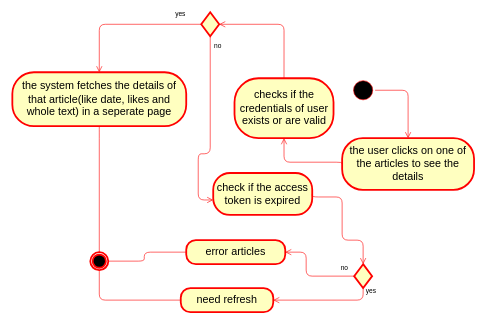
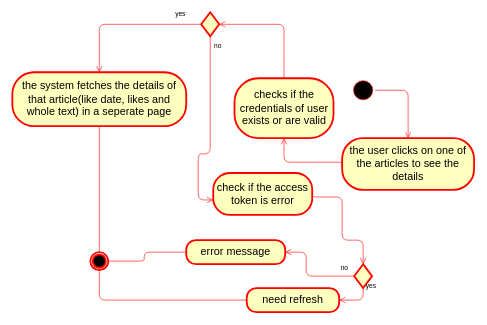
node "check if the access token is expired": label "check if the access token is expired" -> "check if the access token is error"
node "error articles": label "error articles" -> "error message"
node "need refresh": moved (227, 300) -> (293, 300)
